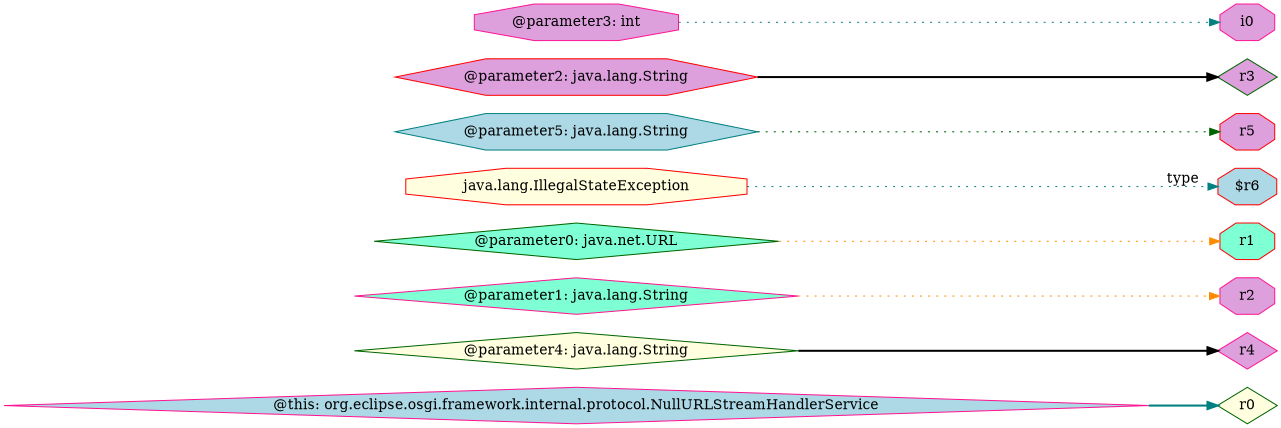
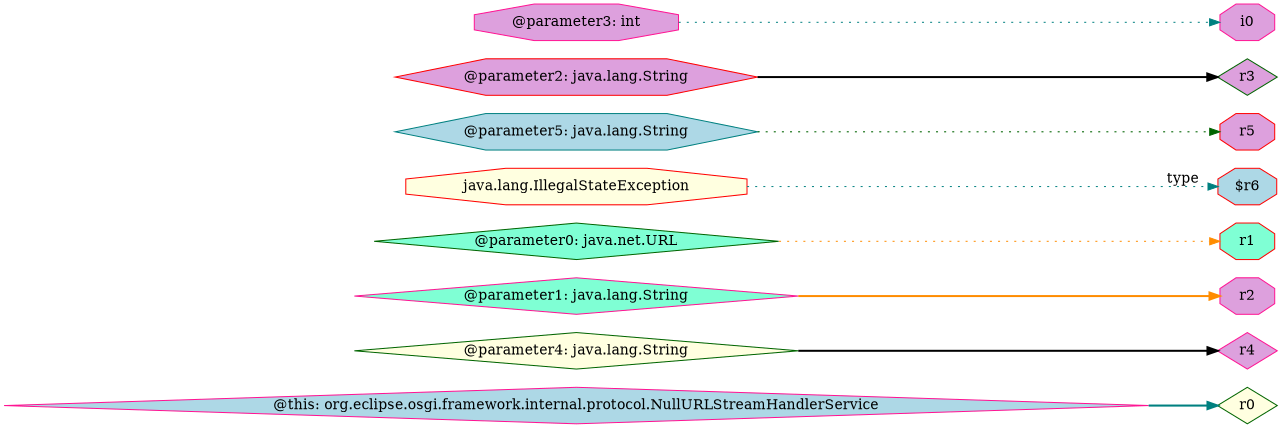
edge "@parameter1: java.lang.String" -> "r2": style dotted -> bold
